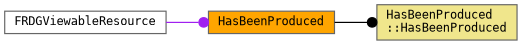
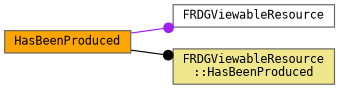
edge "FRDGViewableResource" -> "HasBeenProduced": reversed
node "HasBeenProduced ::HasBeenProduced": label "HasBeenProduced ::HasBeenProduced" -> "FRDGViewableResource ::HasBeenProduced"
